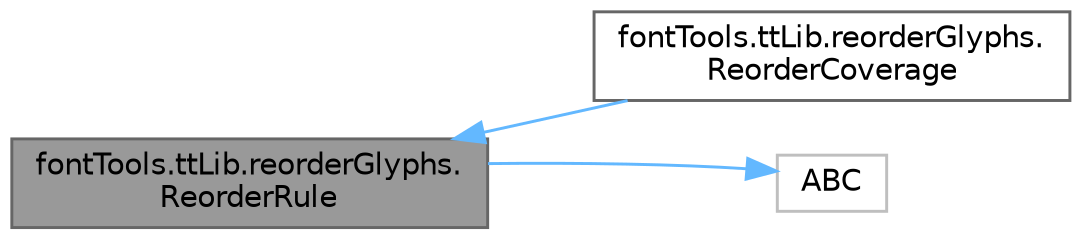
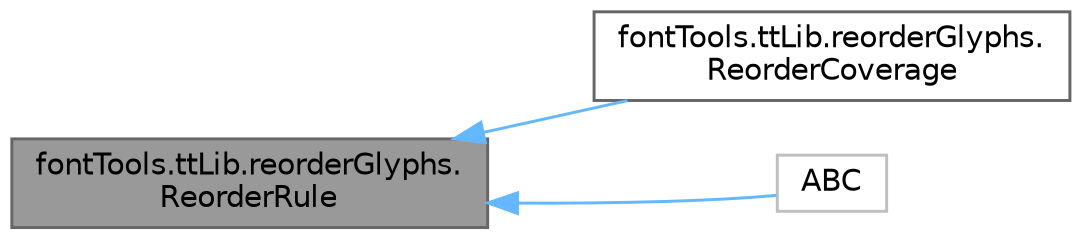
edge "fontTools.ttLib.reorderGlyphs. ReorderRule" -> "ABC": reversed
